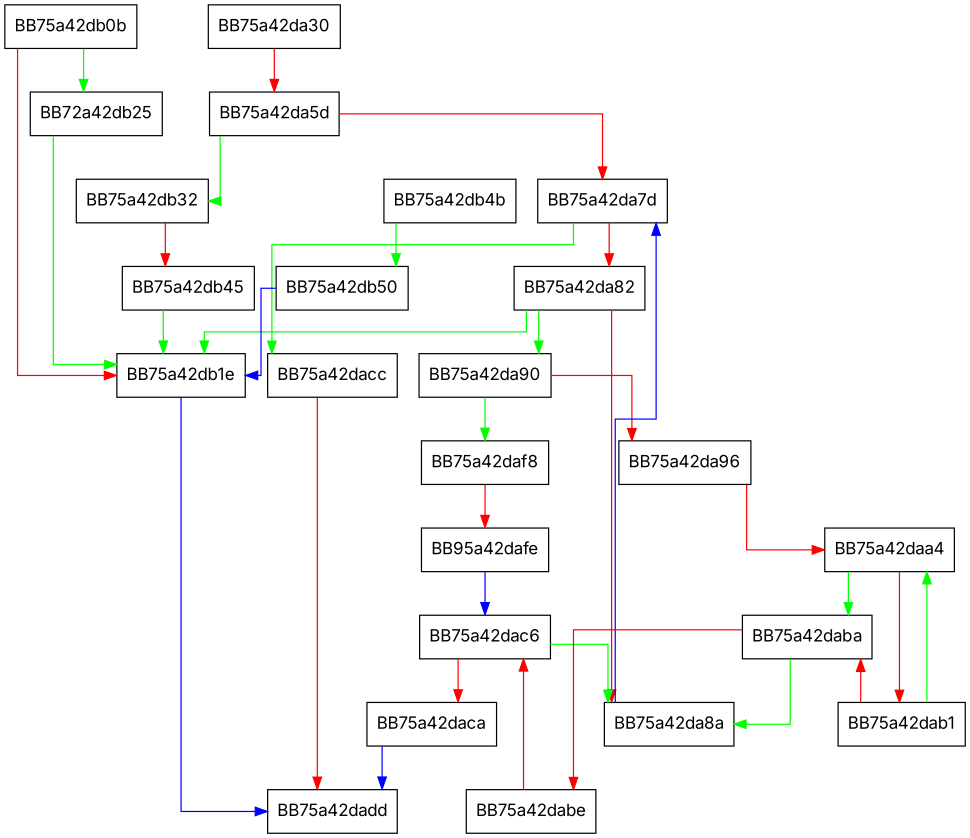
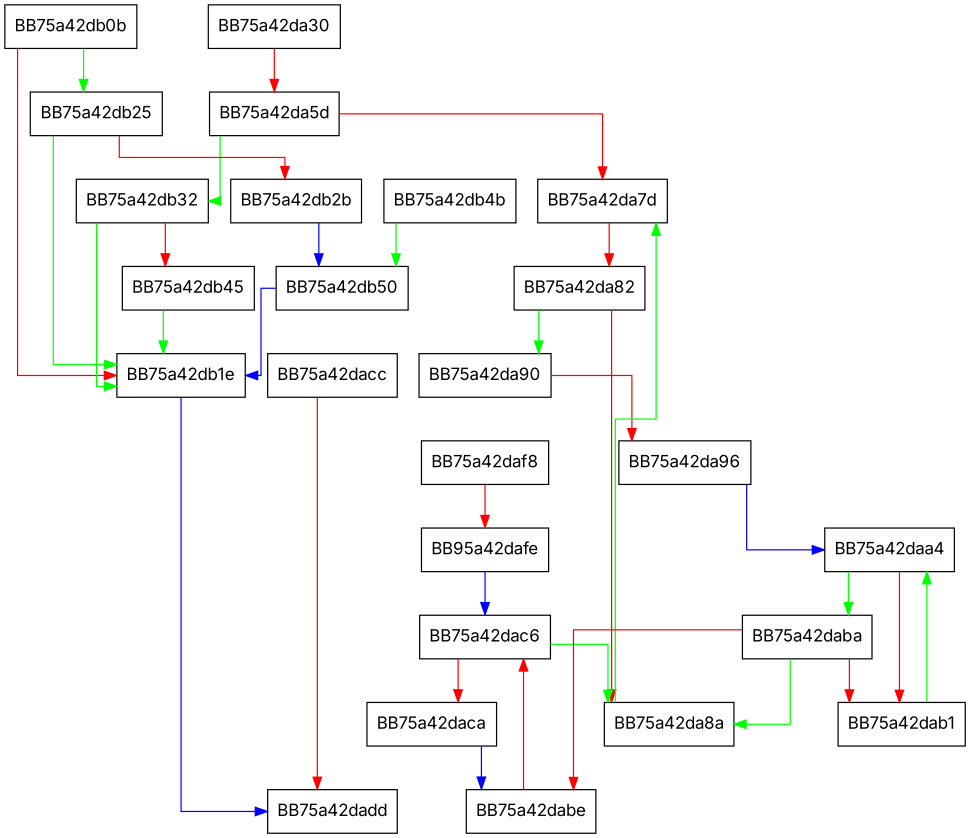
node "BB72a42db25": label "BB72a42db25" -> "BB75a42db25"
node "BB75a42db2b": added
edge "BB75a42da7d" -> "BB75a42dacc": removed
edge "BB75a42da82" -> "BB75a42db1e": now "BB75a42db32" -> "BB75a42db1e"
edge "BB75a42da90" -> "BB75a42daf8": removed
edge "BB75a42da8a" -> "BB75a42da7d": color blue -> green
edge "BB75a42da96" -> "BB75a42daa4": color red -> blue
edge "BB75a42dab1" -> "BB75a42daba": reversed
edge "BB75a42daca" -> "BB75a42dadd": now "BB75a42daca" -> "BB75a42dabe"
